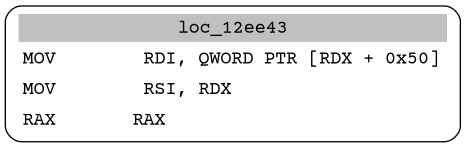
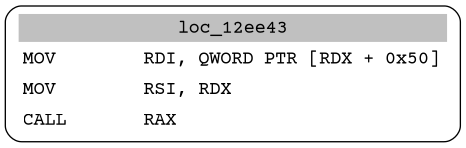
node "loc_12ee43": text "RAX       RAX" -> "CALL       RAX"
